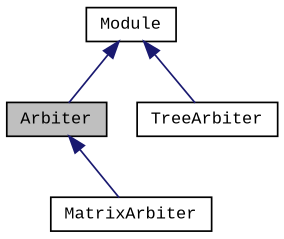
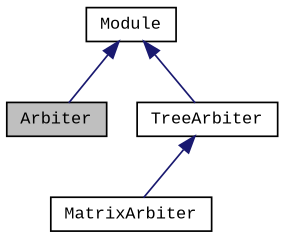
edge "MatrixArbiter" -> "Arbiter": now "MatrixArbiter" -> "TreeArbiter"
